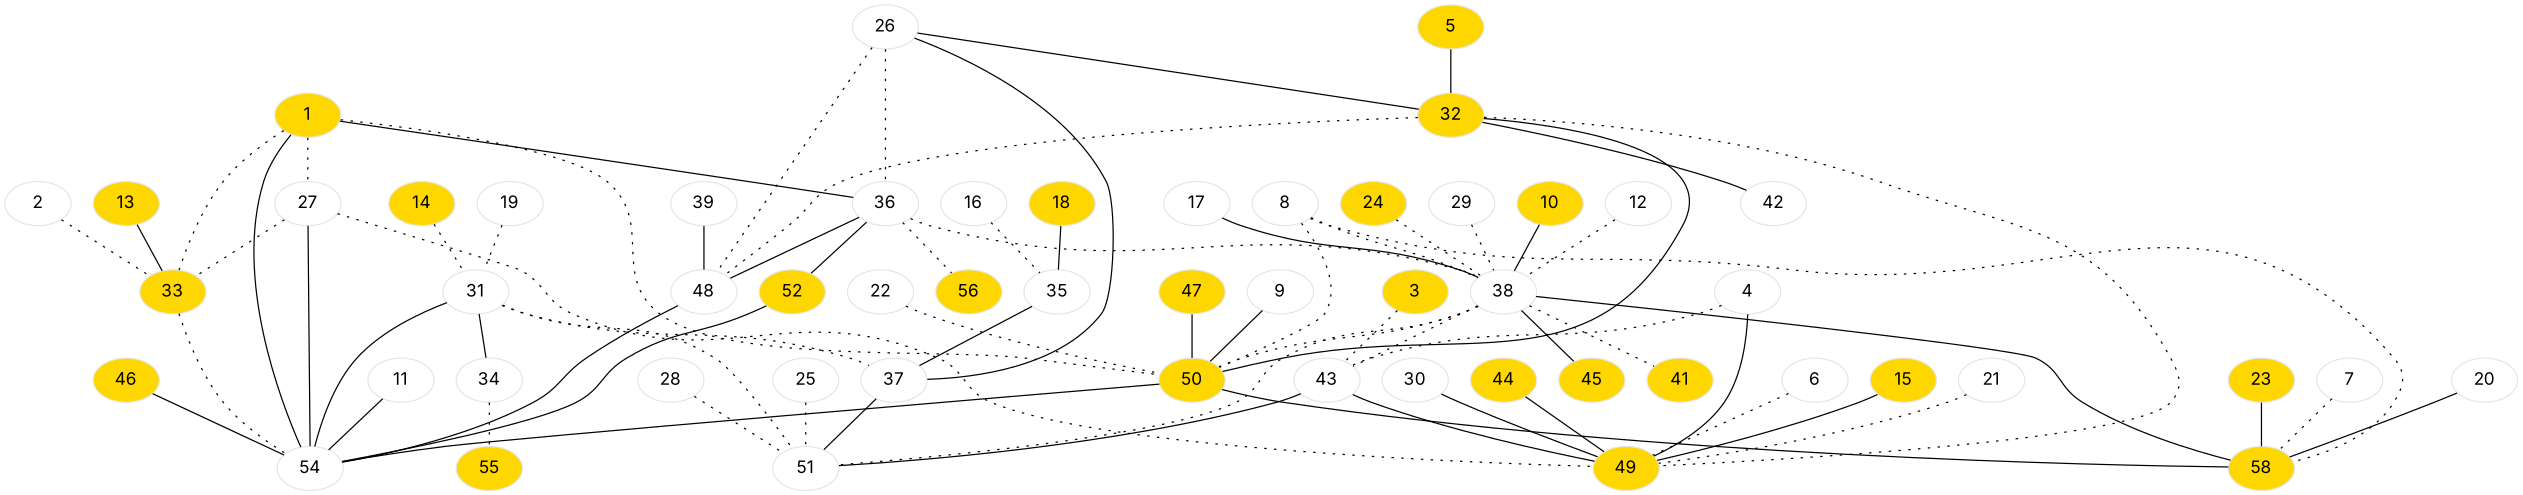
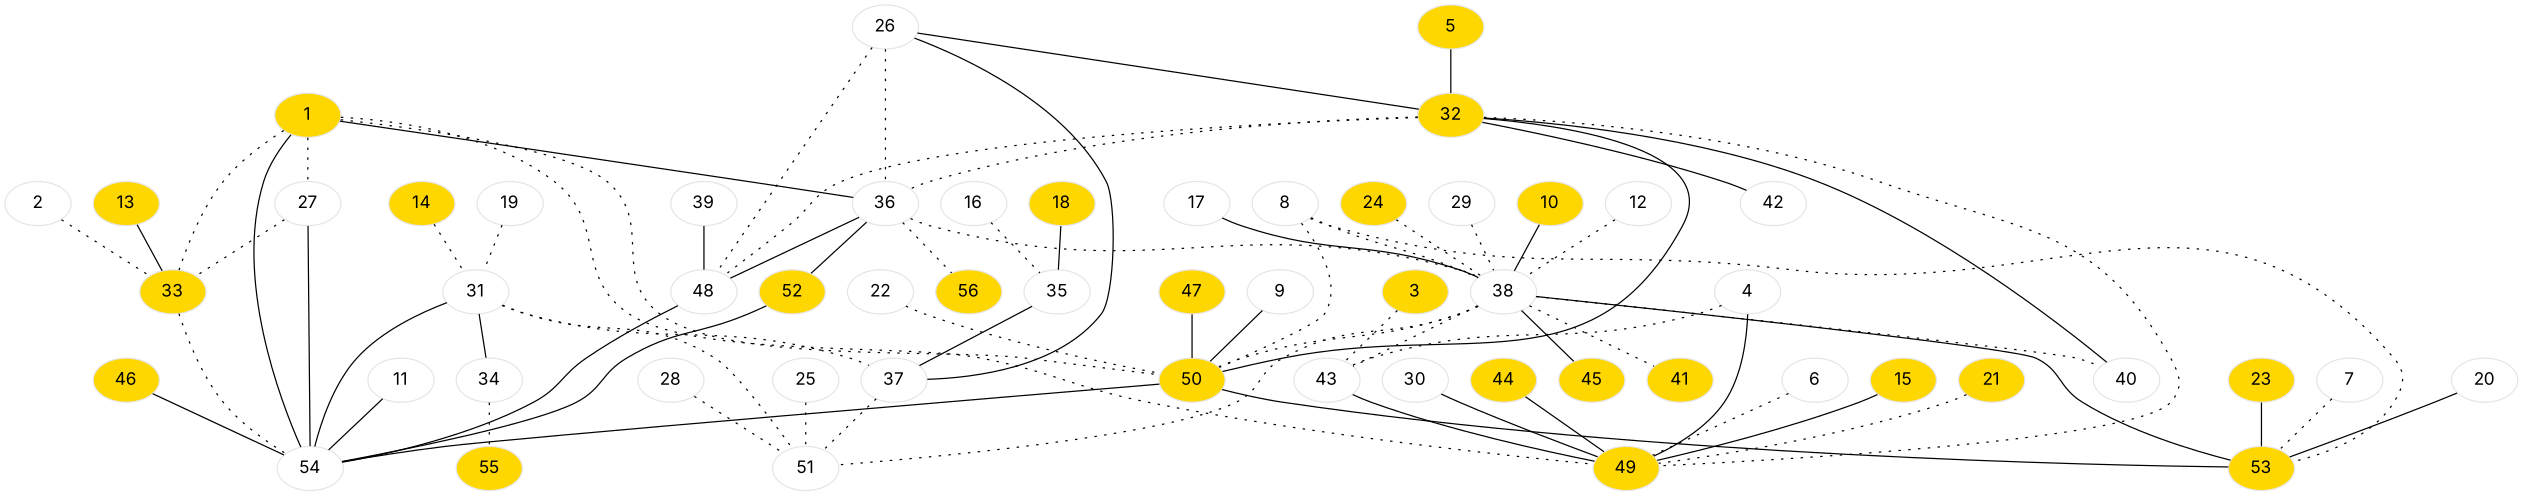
edge "32" -- "36": added
edge "27" -- "49": now "1" -- "49"
node "21": fillcolor white -> gold
node "40": added
edge "37" -- "51": style solid -> dotted
edge "43" -- "51": removed
node "58": label "58" -> "53"
